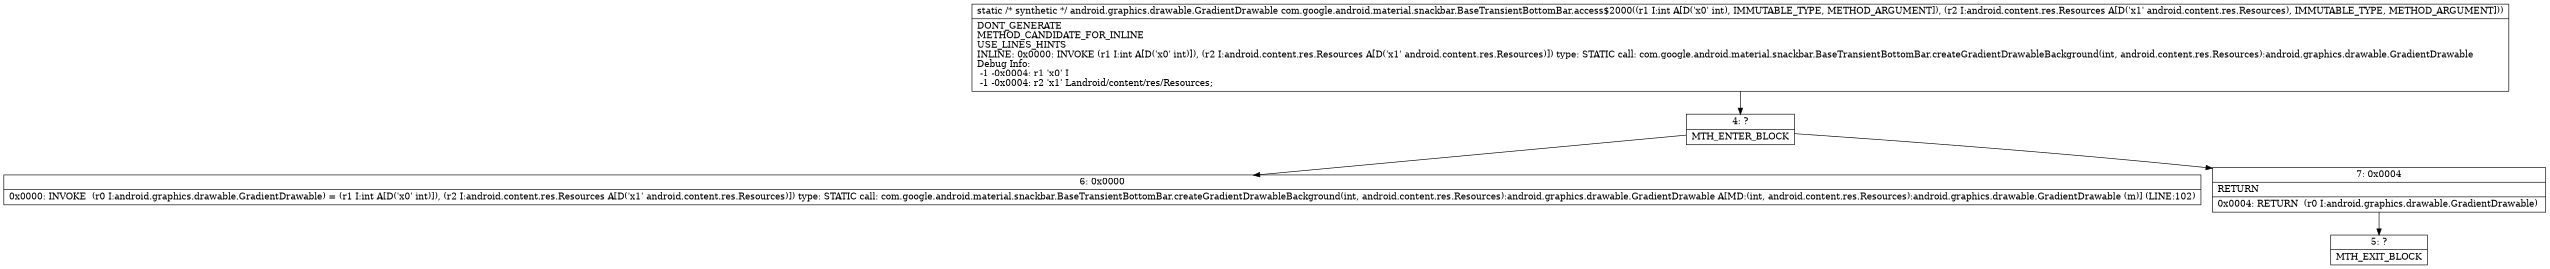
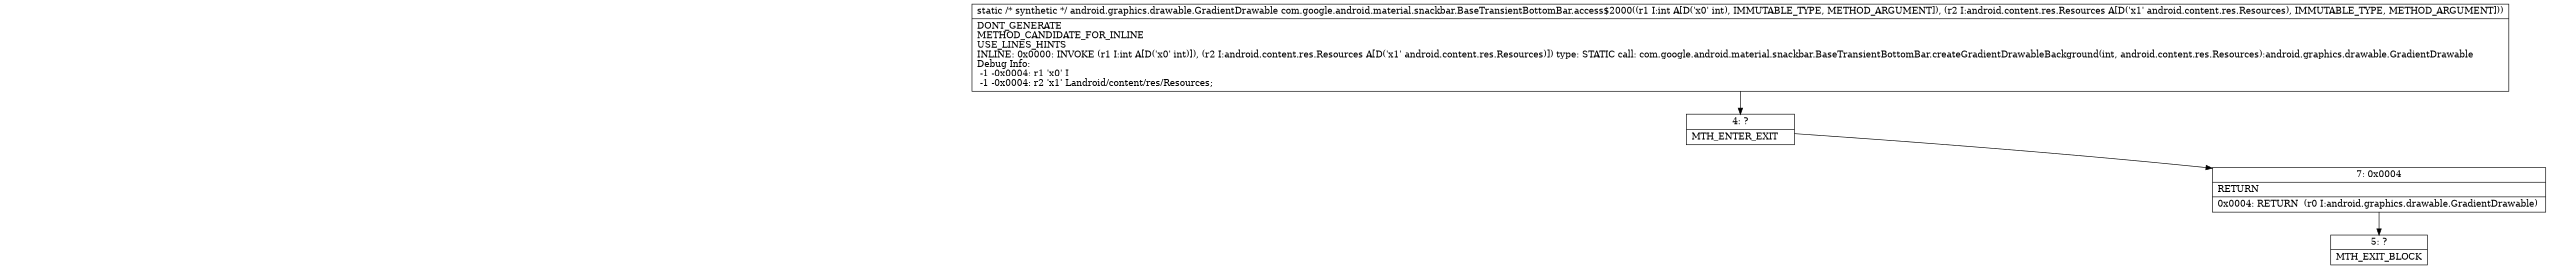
node "4: ?": text "MTH_ENTER_BLOCK" -> "MTH_ENTER_EXIT"
node "6: 0x0000": removed
